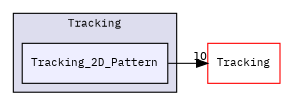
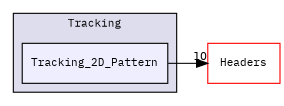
node "Tracking": label "Tracking" -> "Headers"
